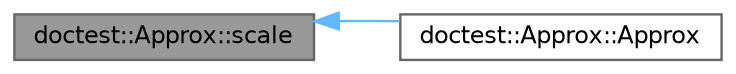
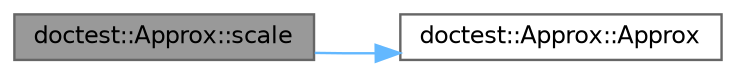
edge "doctest::Approx::Approx" -> "doctest::Approx::scale": reversed
